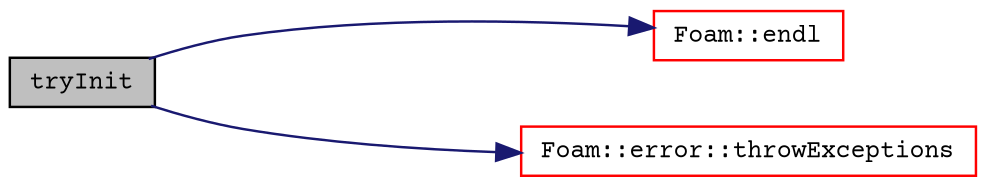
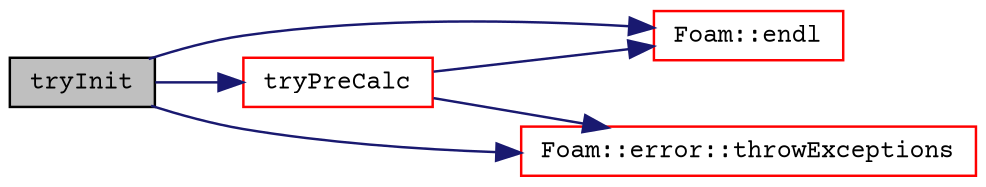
node "tryPreCalc": added
